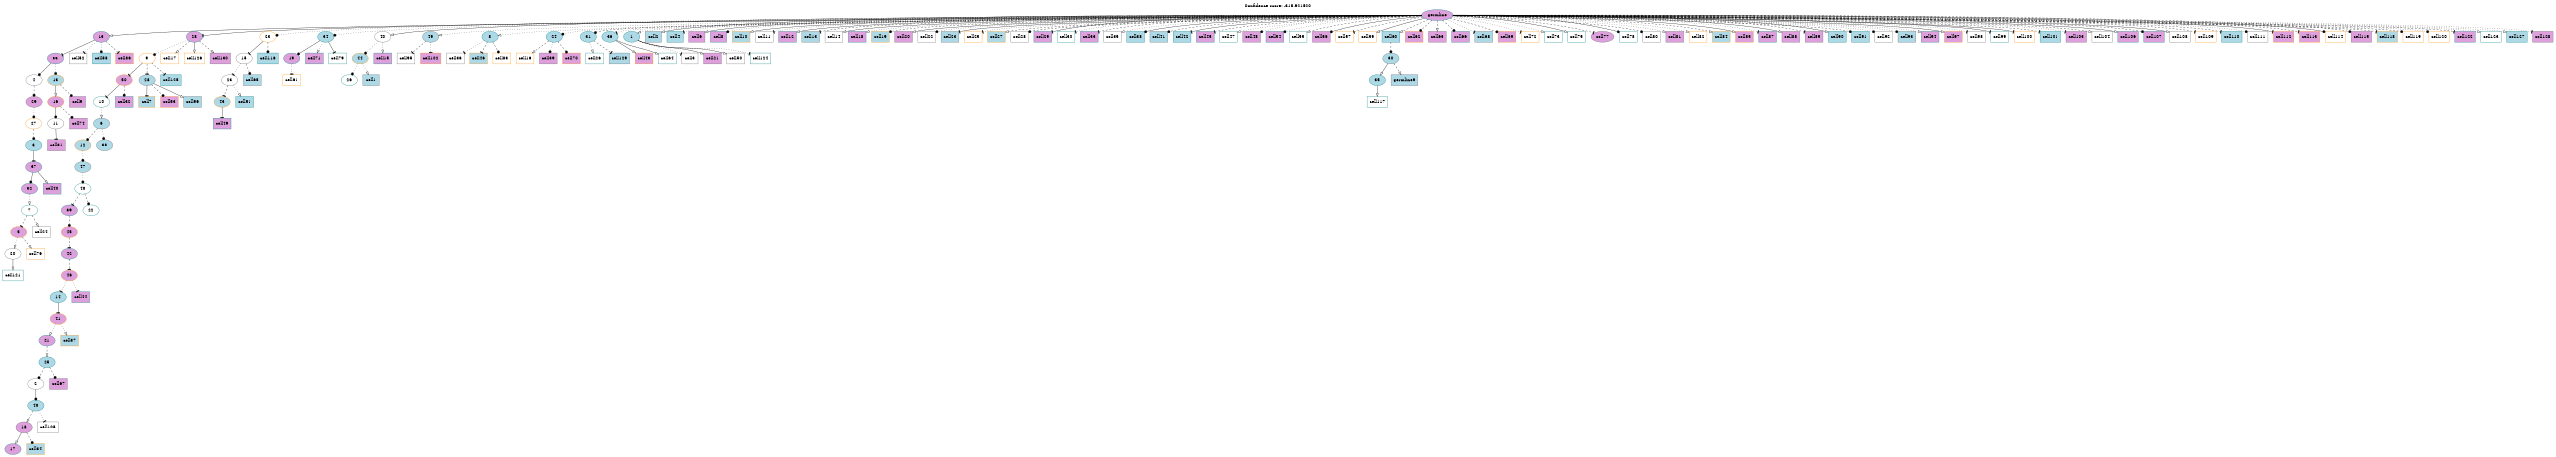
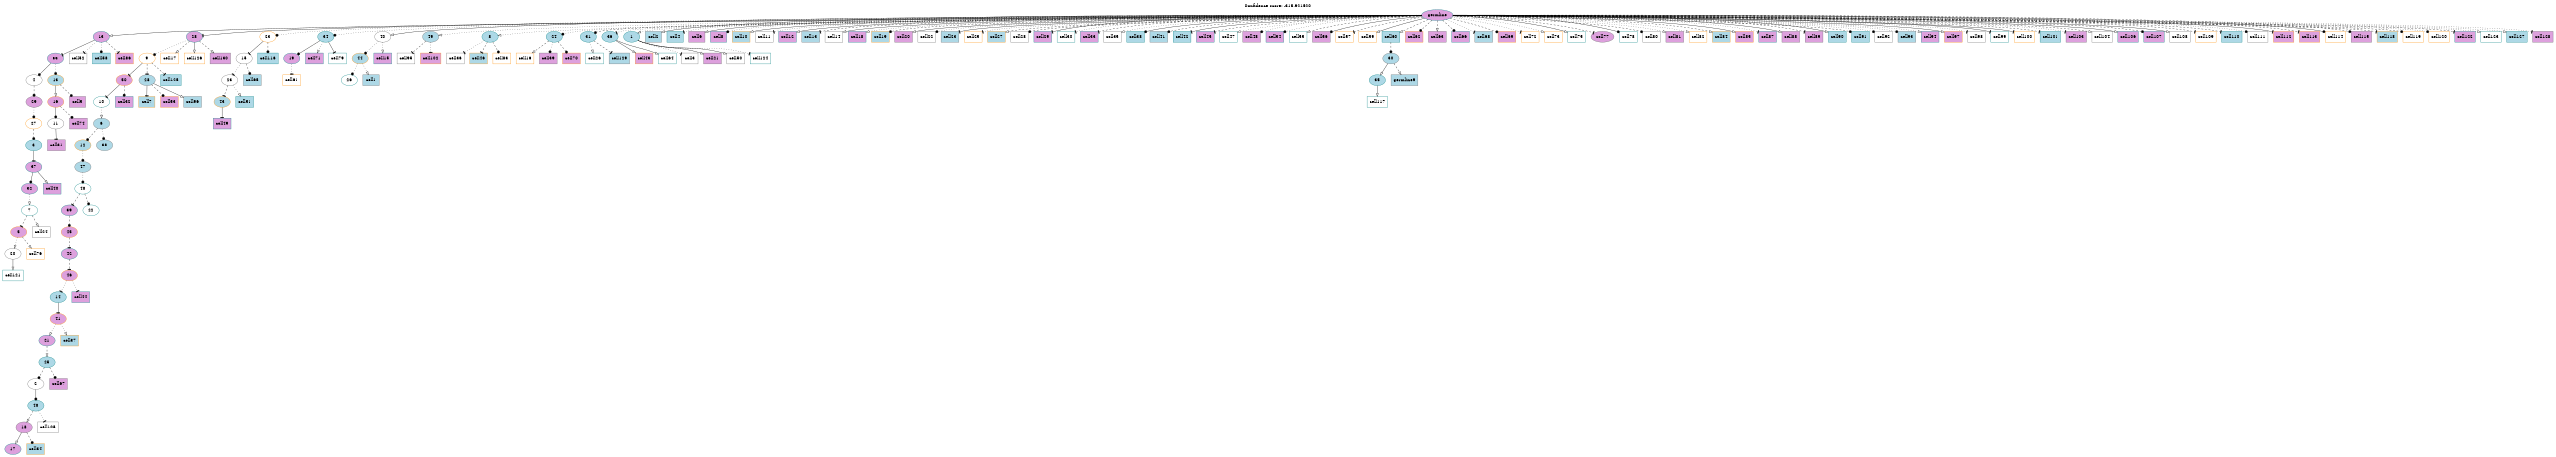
node "cell73": color teal -> darkorange
